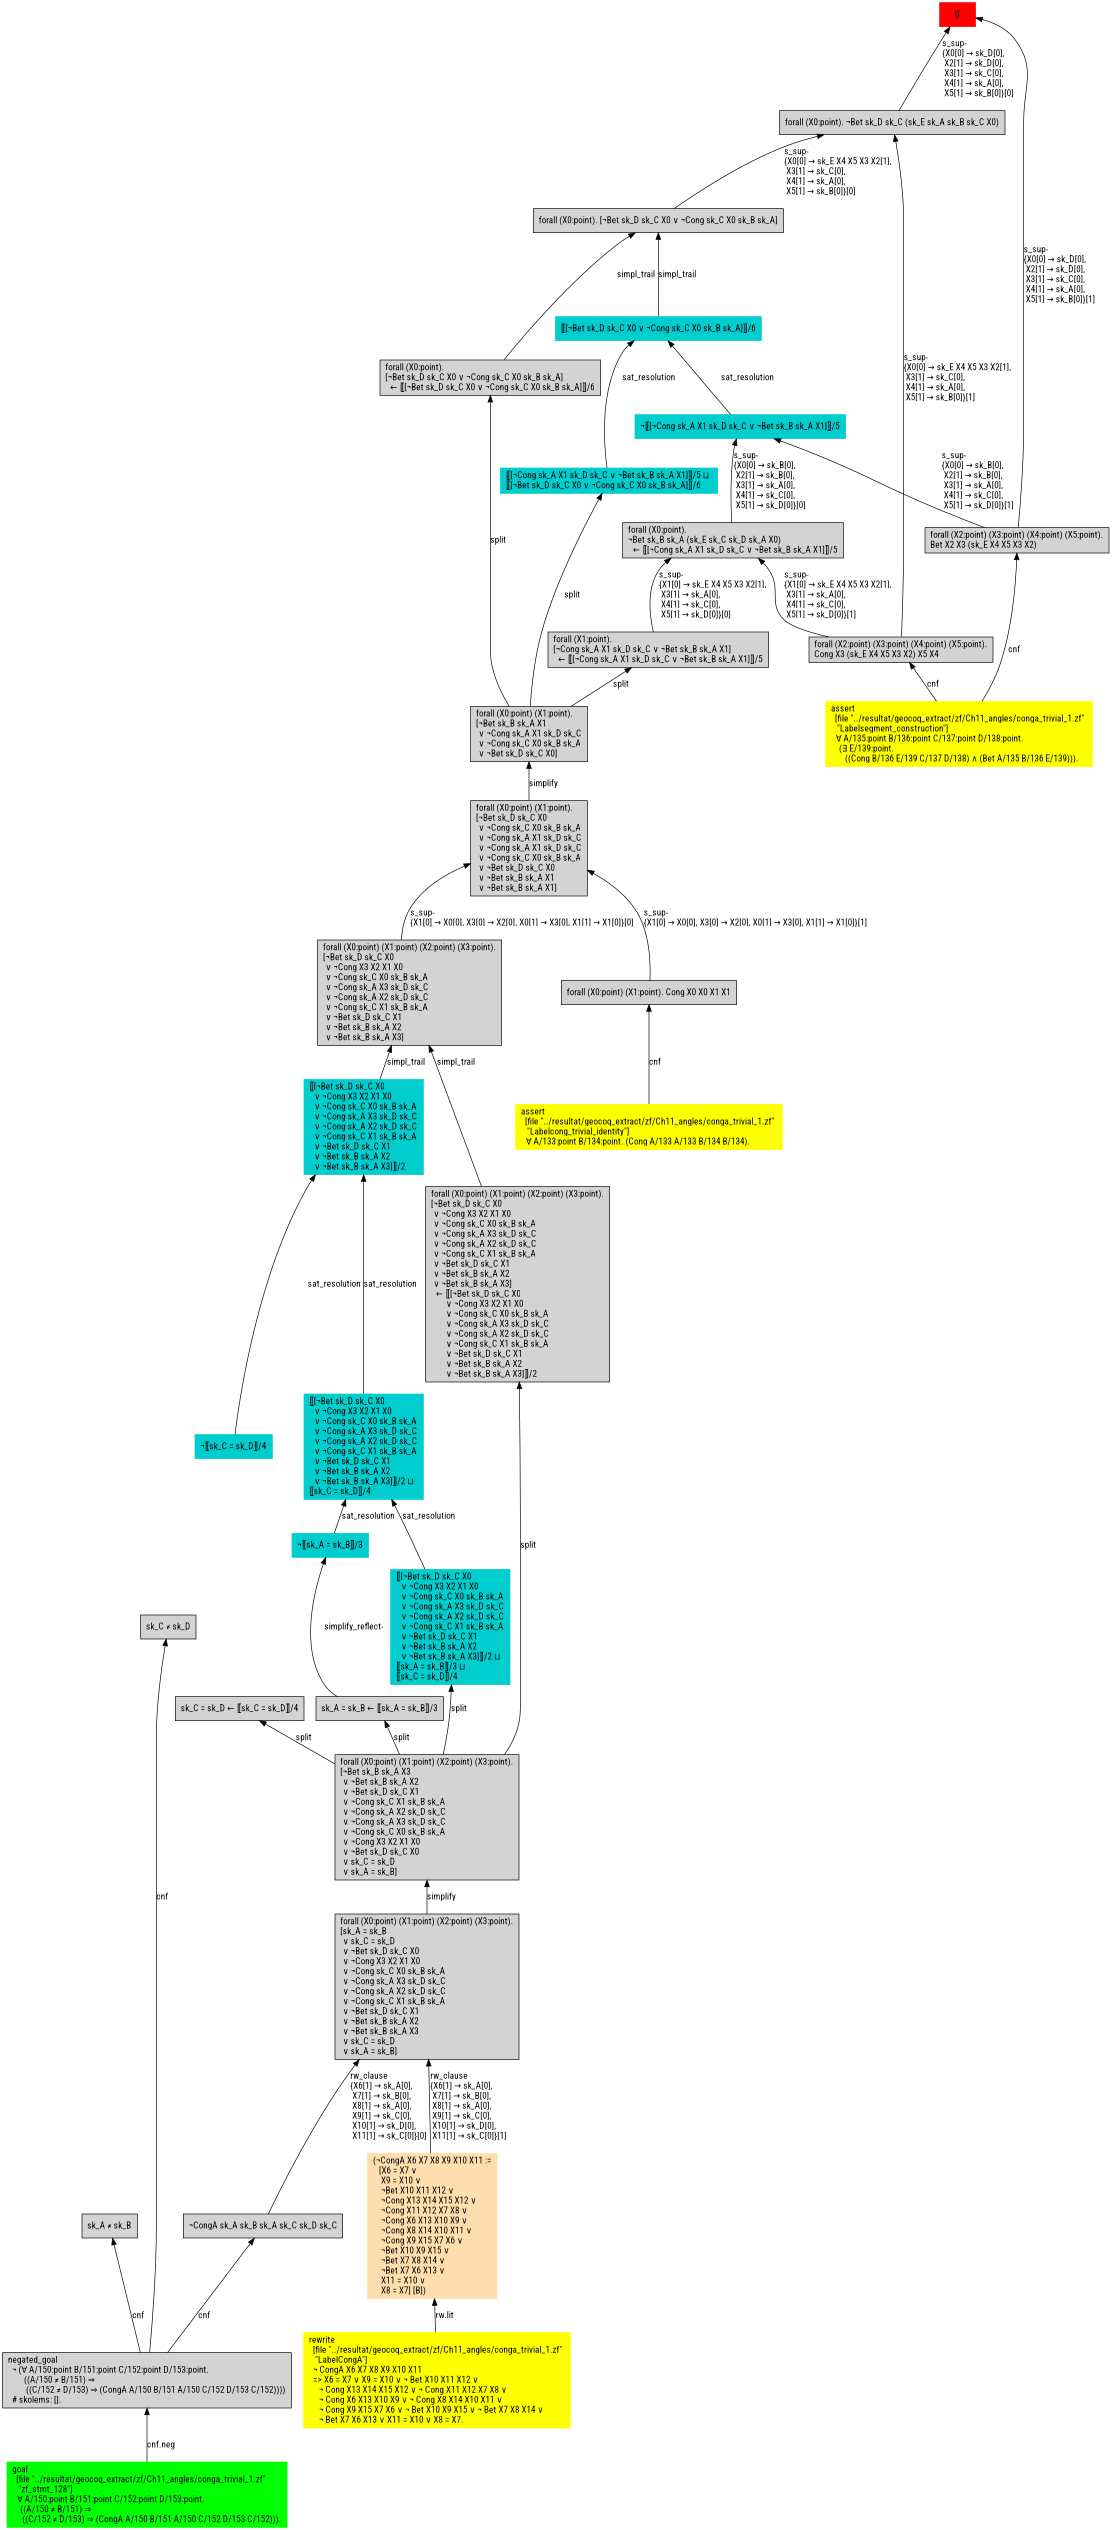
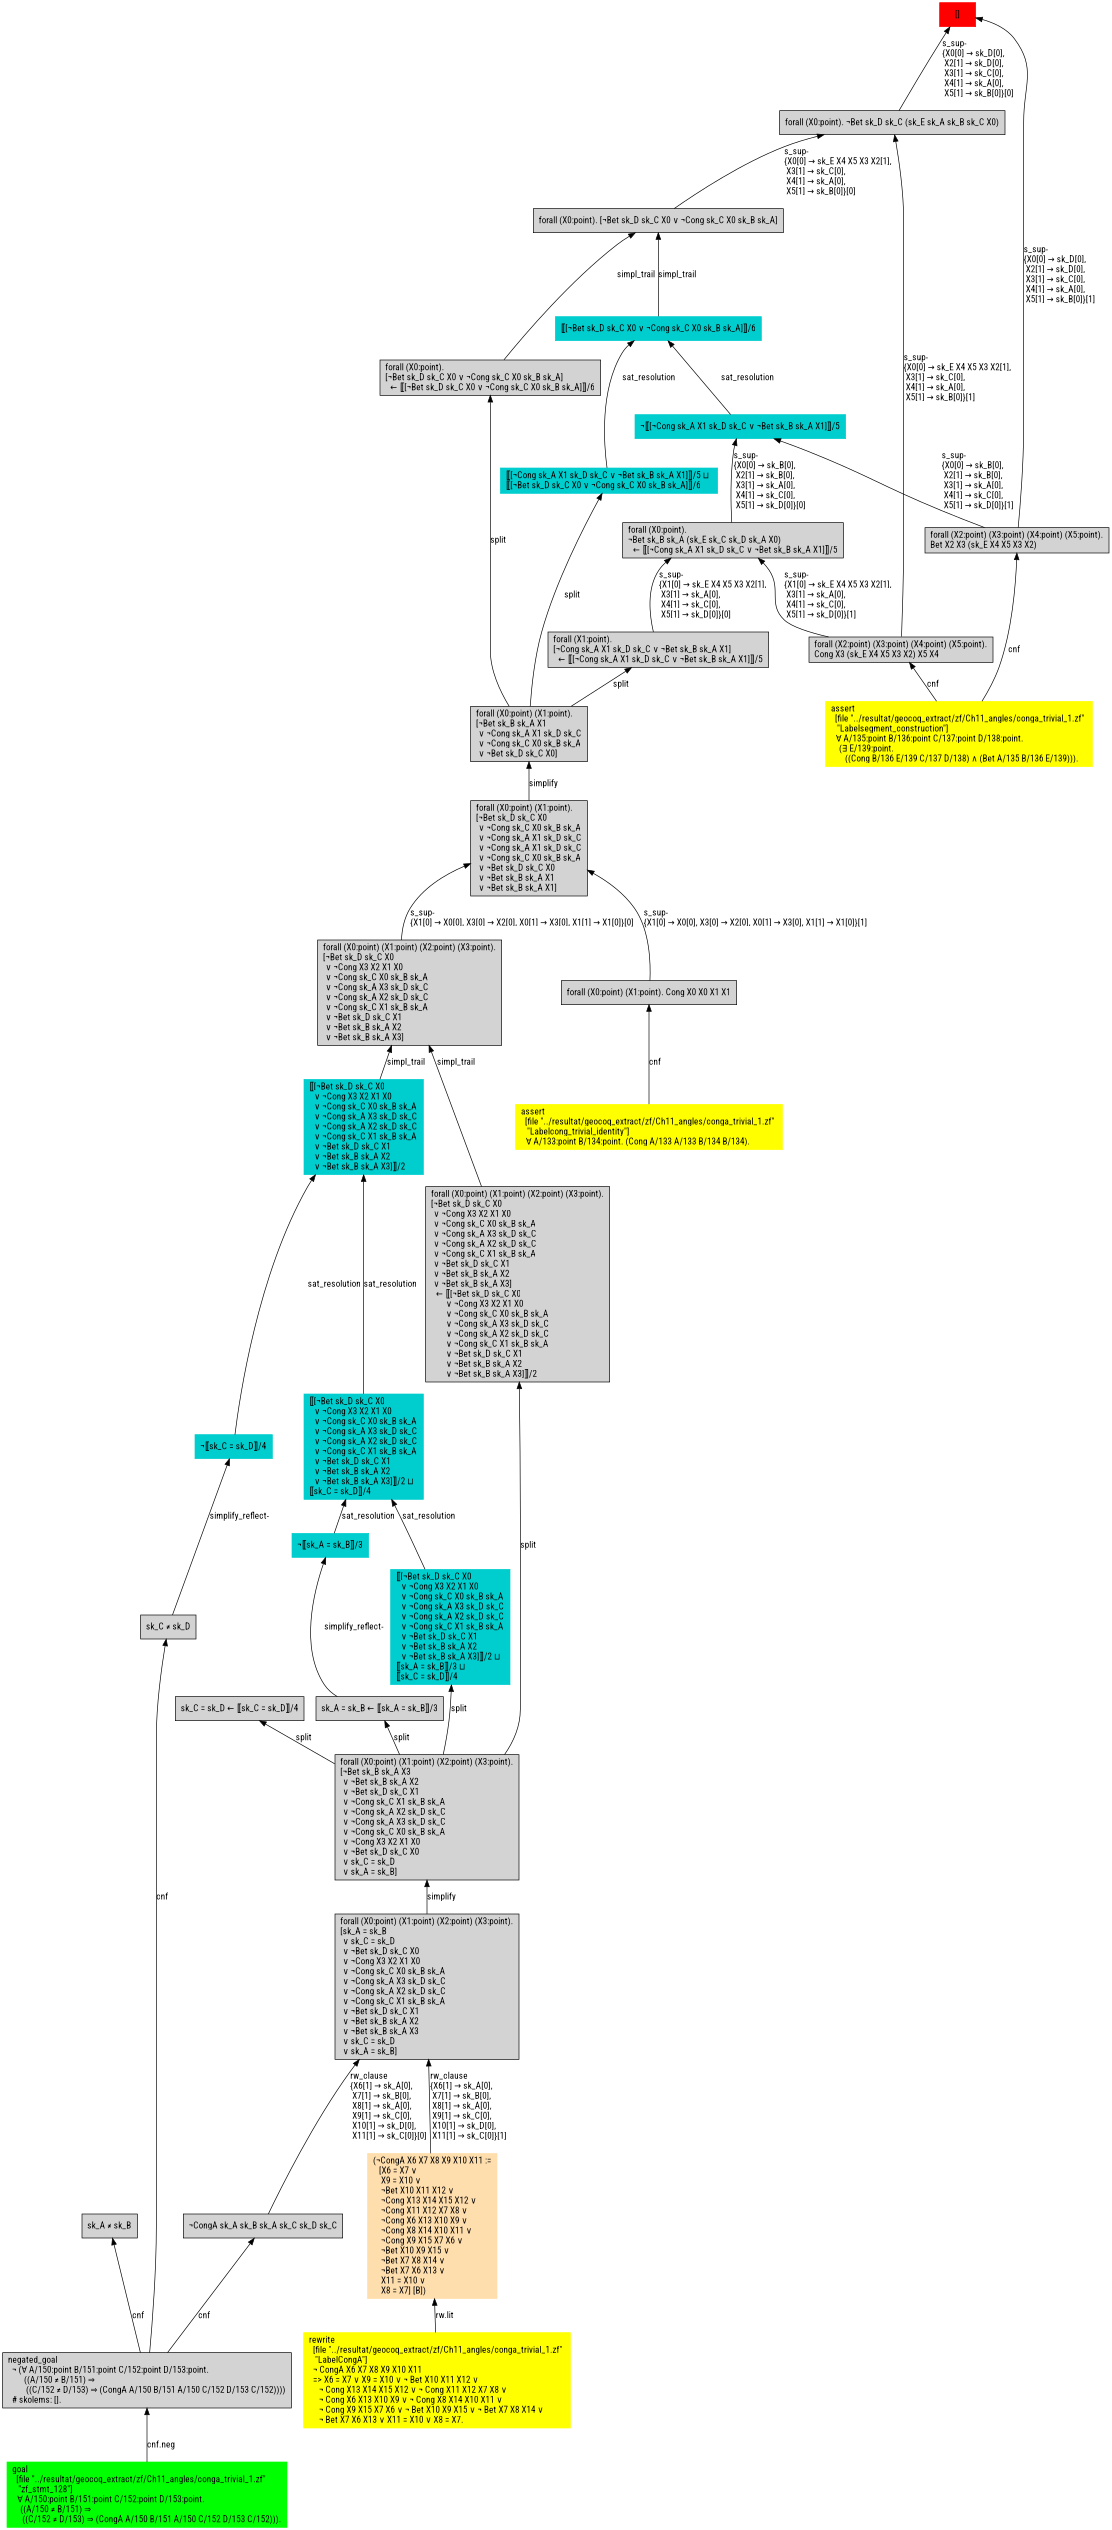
edge "sk_C ≠ sk_D" -> "¬⟦sk_C = sk_D⟧/4": added, label "simplify_reflect-"
